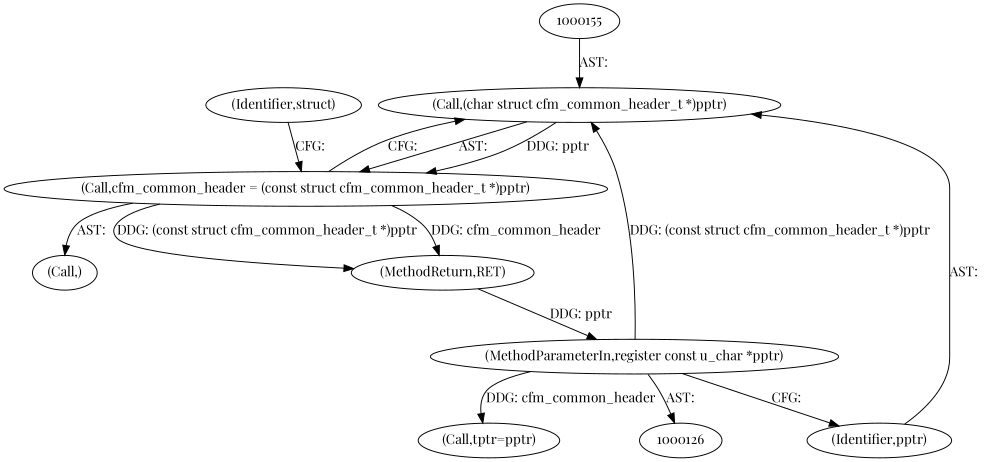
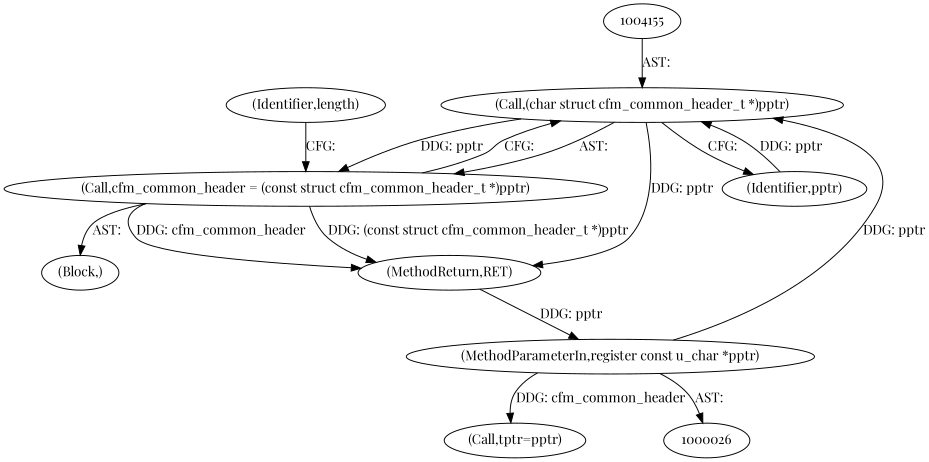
node "1000155": label "1000155" -> "1004155"
node "(Identifier,struct)": label "(Identifier,struct)" -> "(Identifier,length)"
edge "(Call,(char struct cfm_common_header_t *)pptr)" -> "(MethodReturn,RET)": added, label "DDG: pptr"
edge "(MethodParameterIn,register const u_char *pptr)" -> "(Call,(char struct cfm_common_header_t *)pptr)": label "DDG: (const struct cfm_common_header_t *)pptr" -> "DDG: pptr"
node "(Call,)": label "(Call,)" -> "(Block,)"
edge "(Identifier,pptr)" -> "(Call,(char struct cfm_common_header_t *)pptr)": label "AST: " -> "DDG: pptr"
edge "(MethodParameterIn,register const u_char *pptr)" -> "(Identifier,pptr)": now "(Call,(char struct cfm_common_header_t *)pptr)" -> "(Identifier,pptr)"
node "1000126": label "1000126" -> "1000026"
